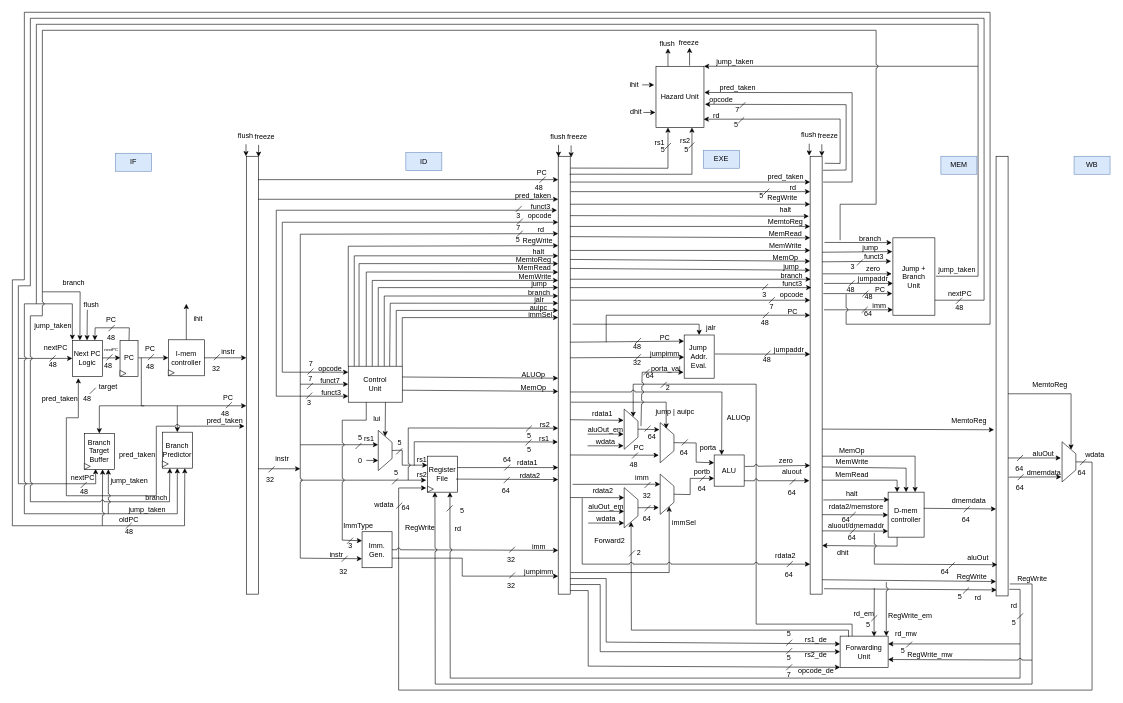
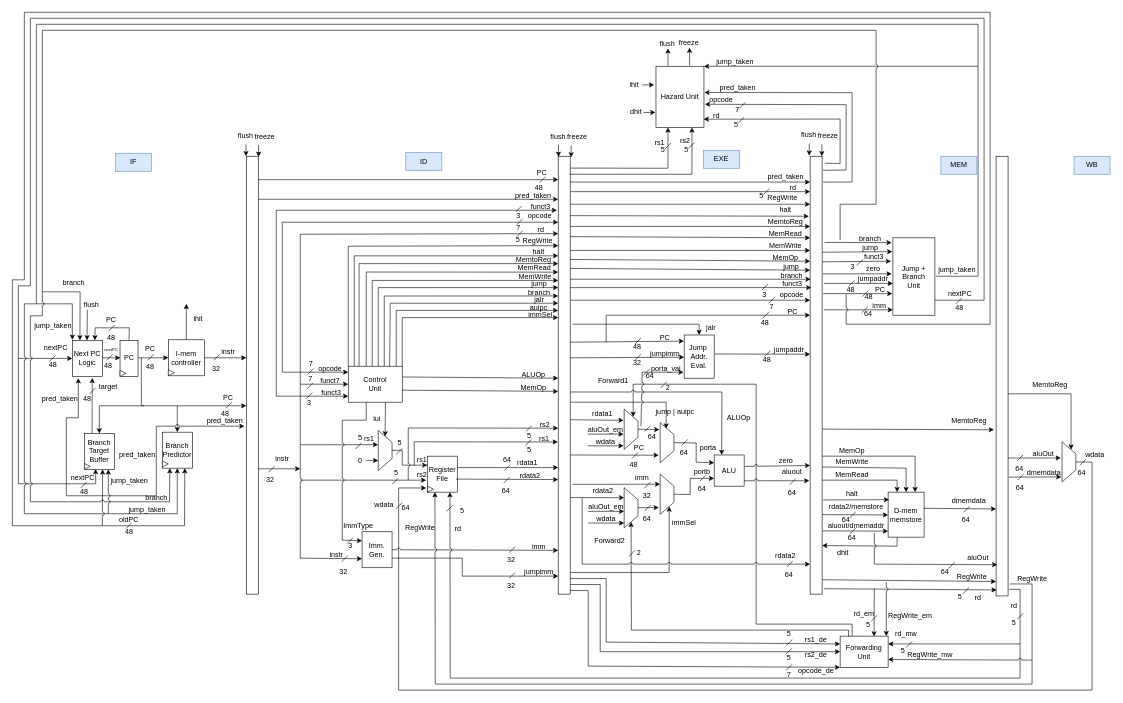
node "Forward1": added
edge "Branch Target Buffer" -> "Next PC Logic": added
node "D-mem controller": label "D-mem controller" -> "D-mem memstore"
